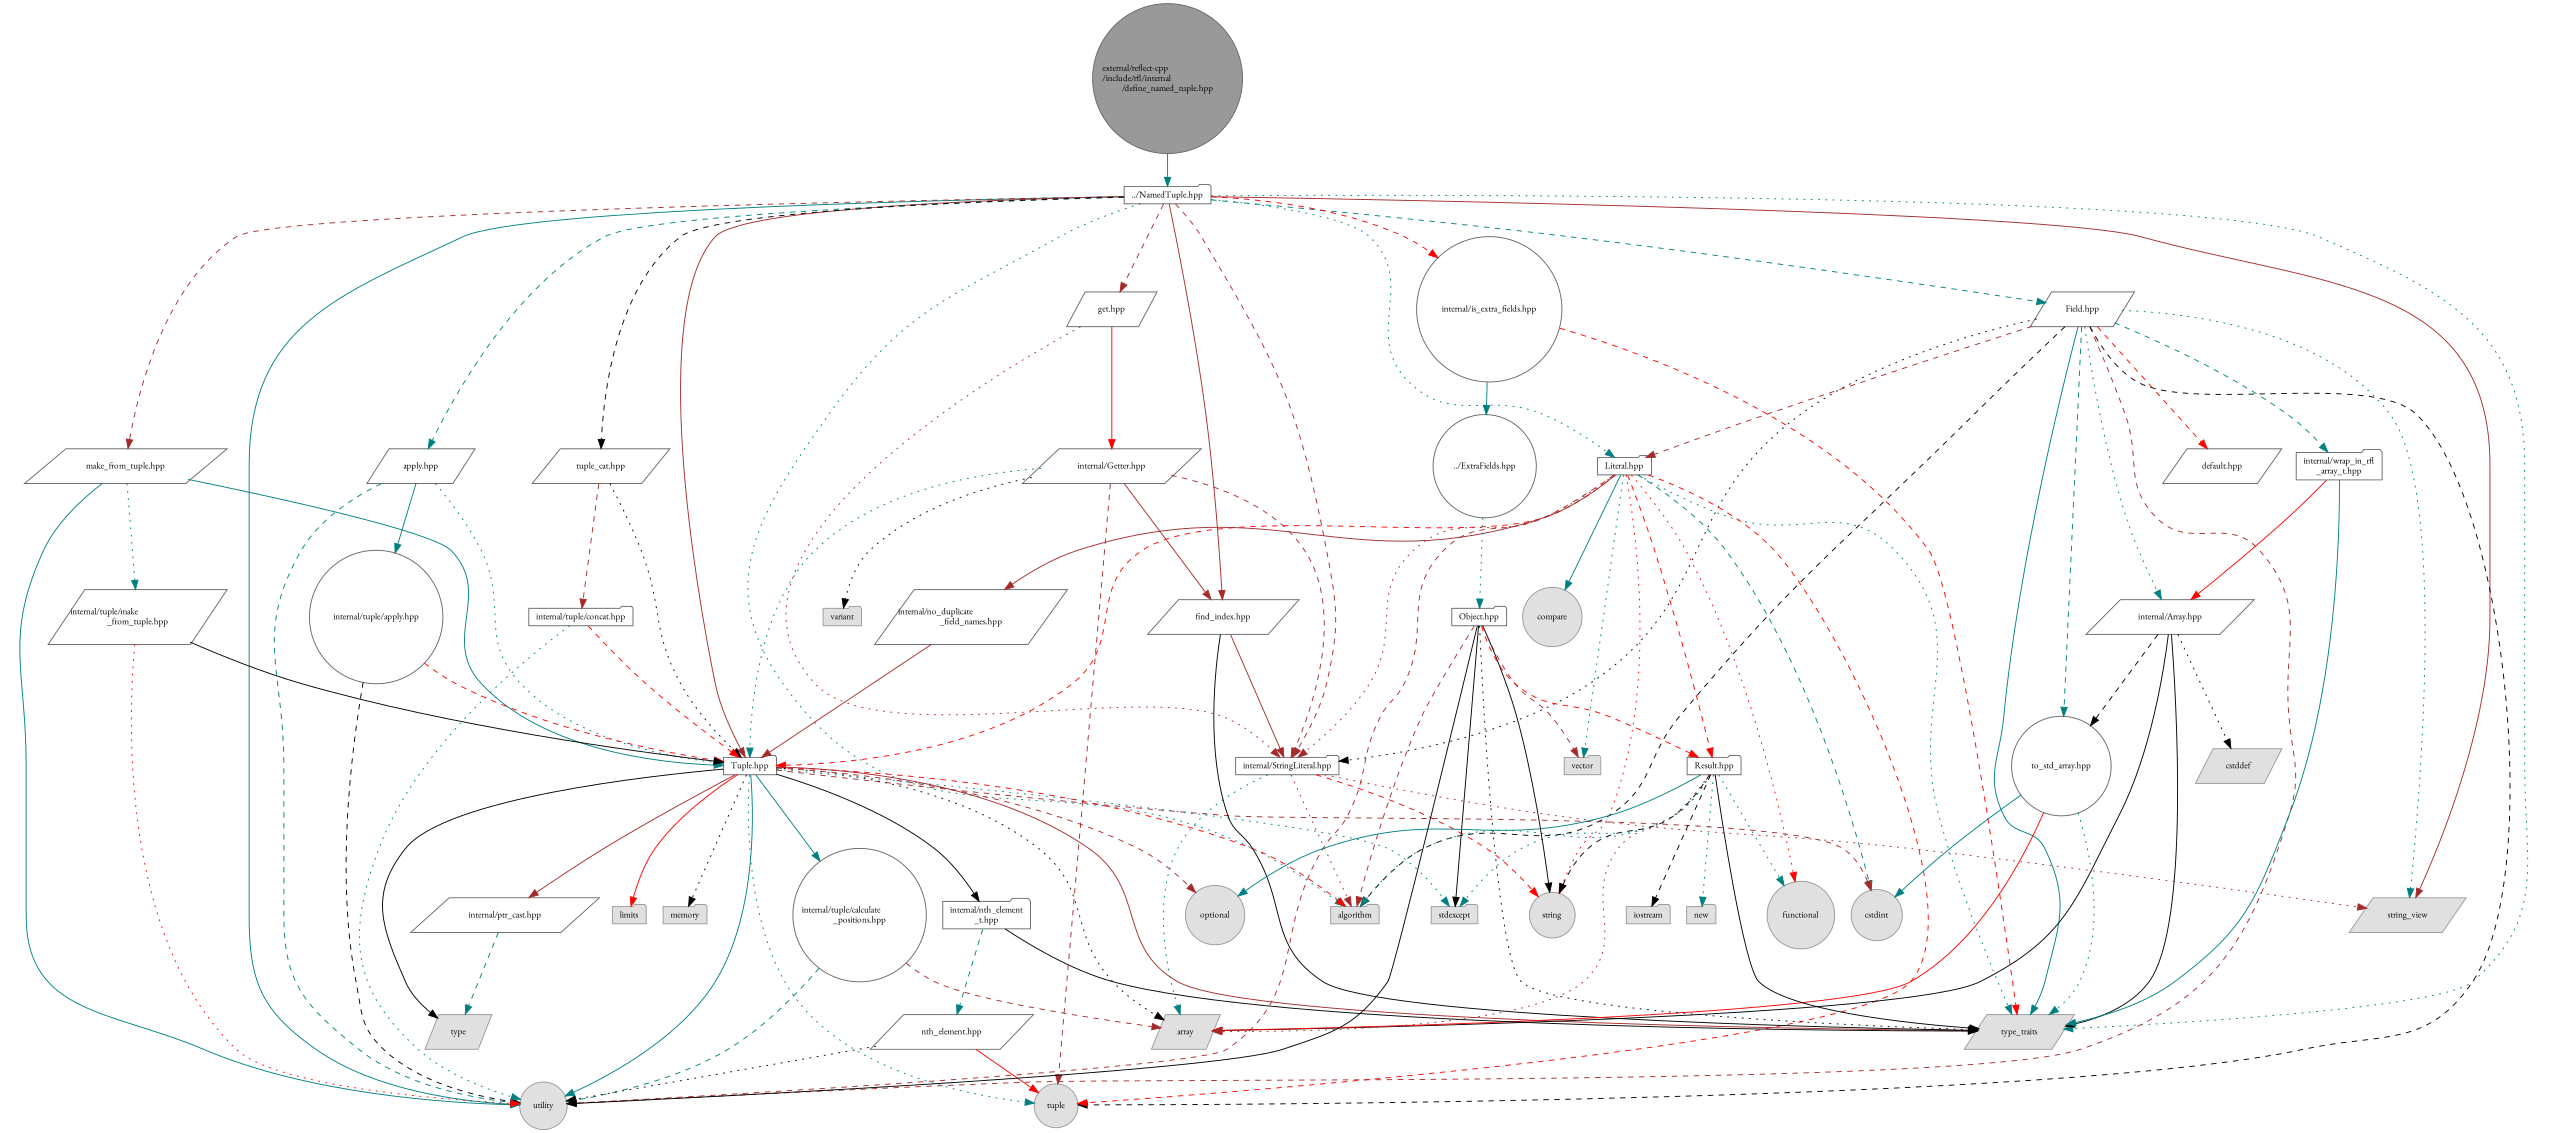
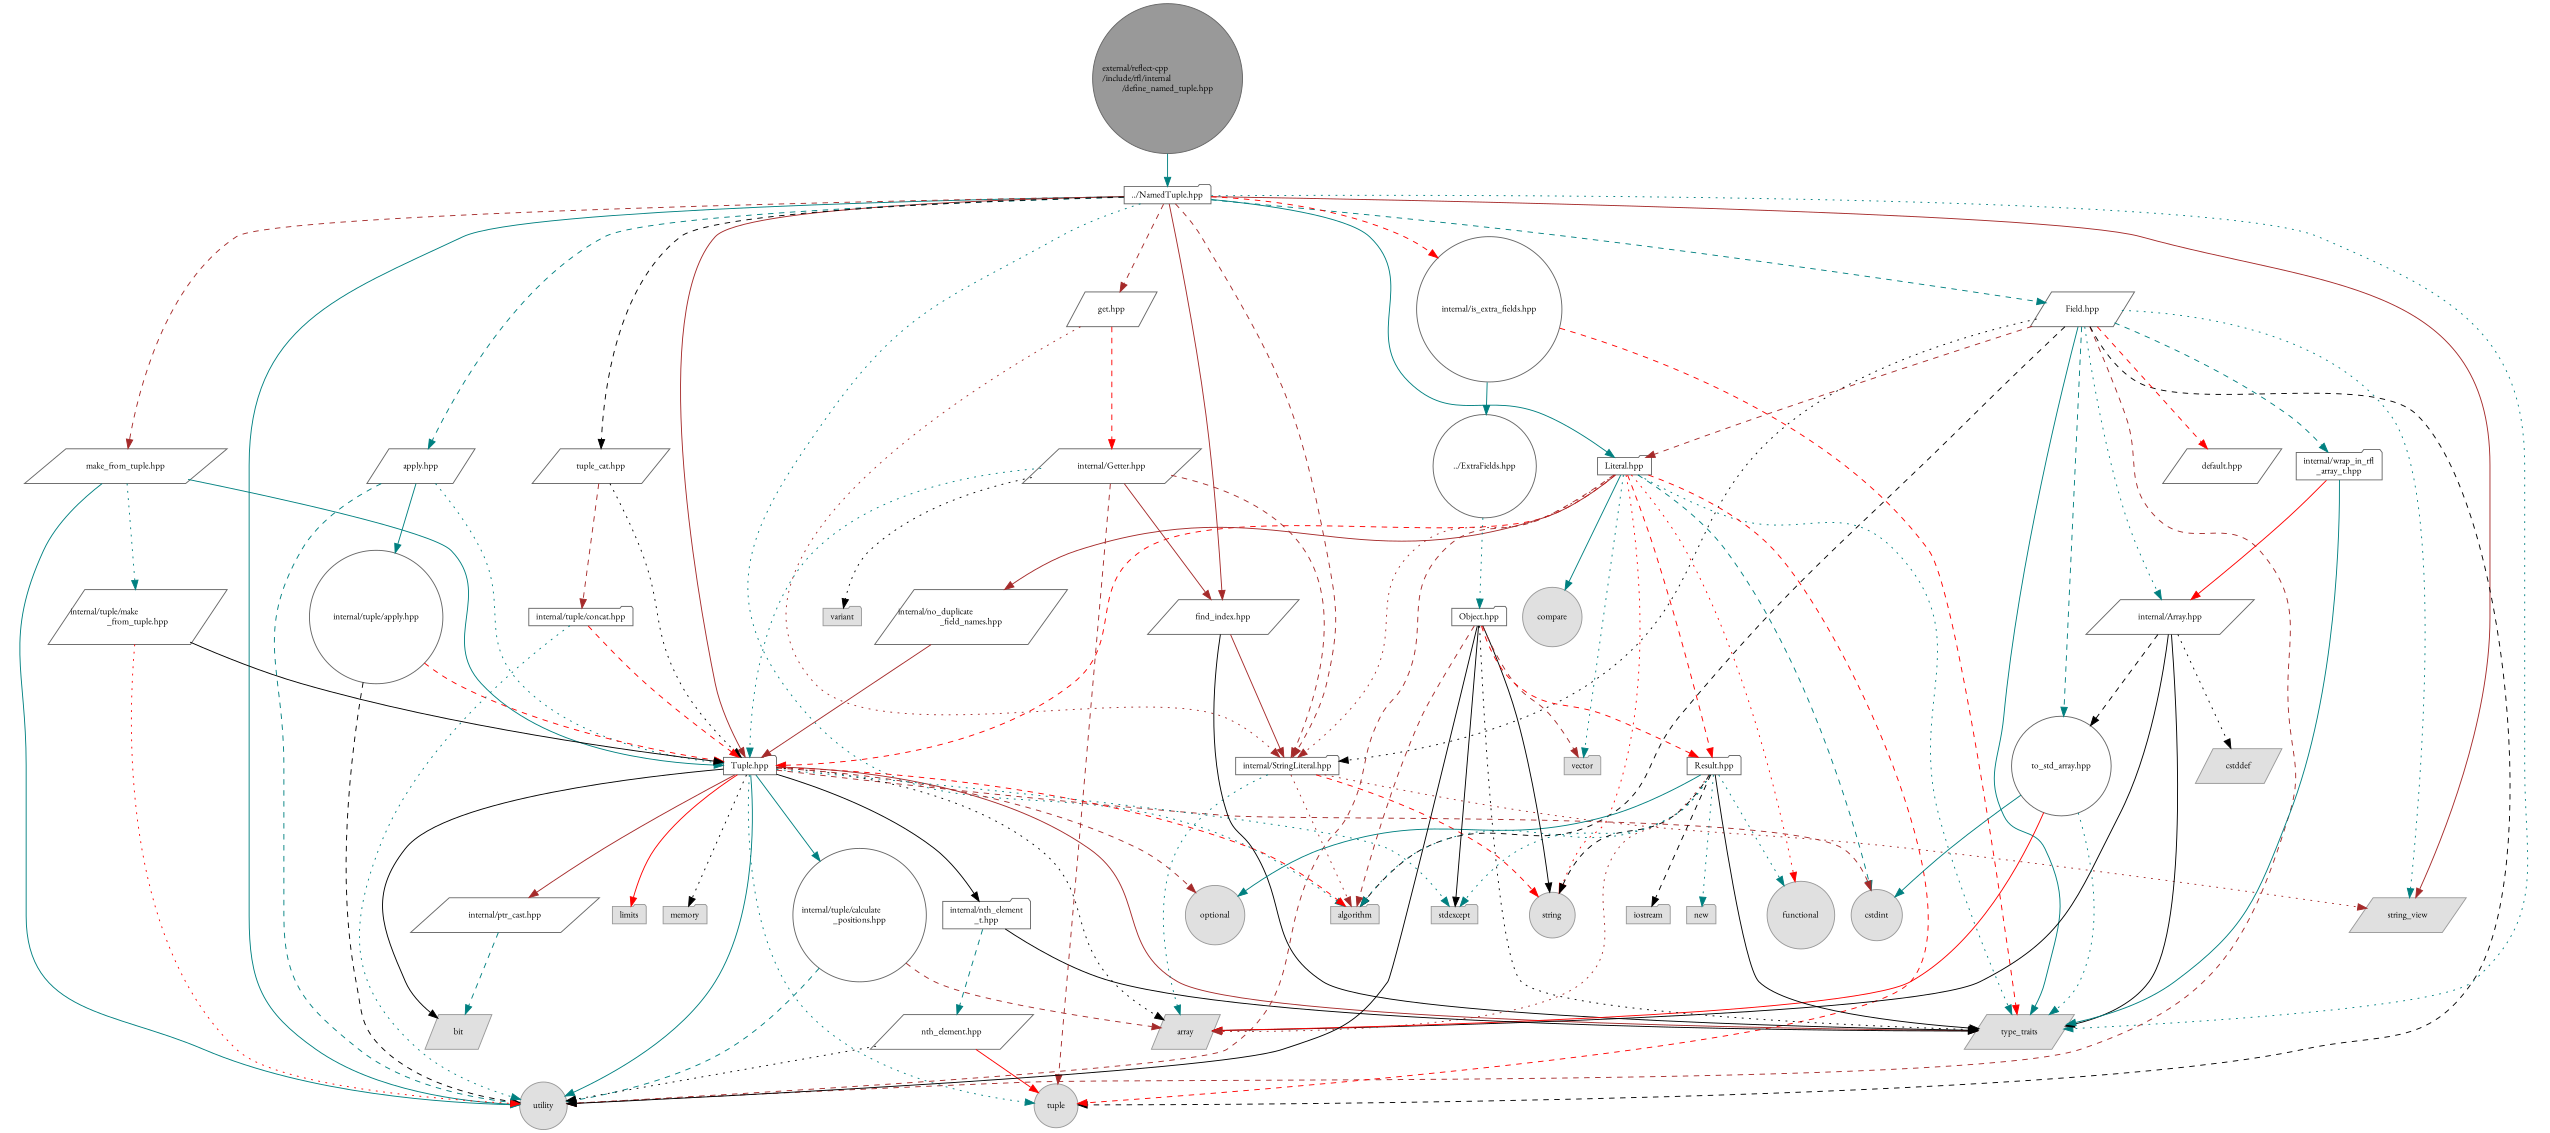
edge "../NamedTuple.hpp" -> "Literal.hpp": style dotted -> solid
edge "get.hpp" -> "internal/Getter.hpp": style solid -> dashed
node "type": label "type" -> "bit"
